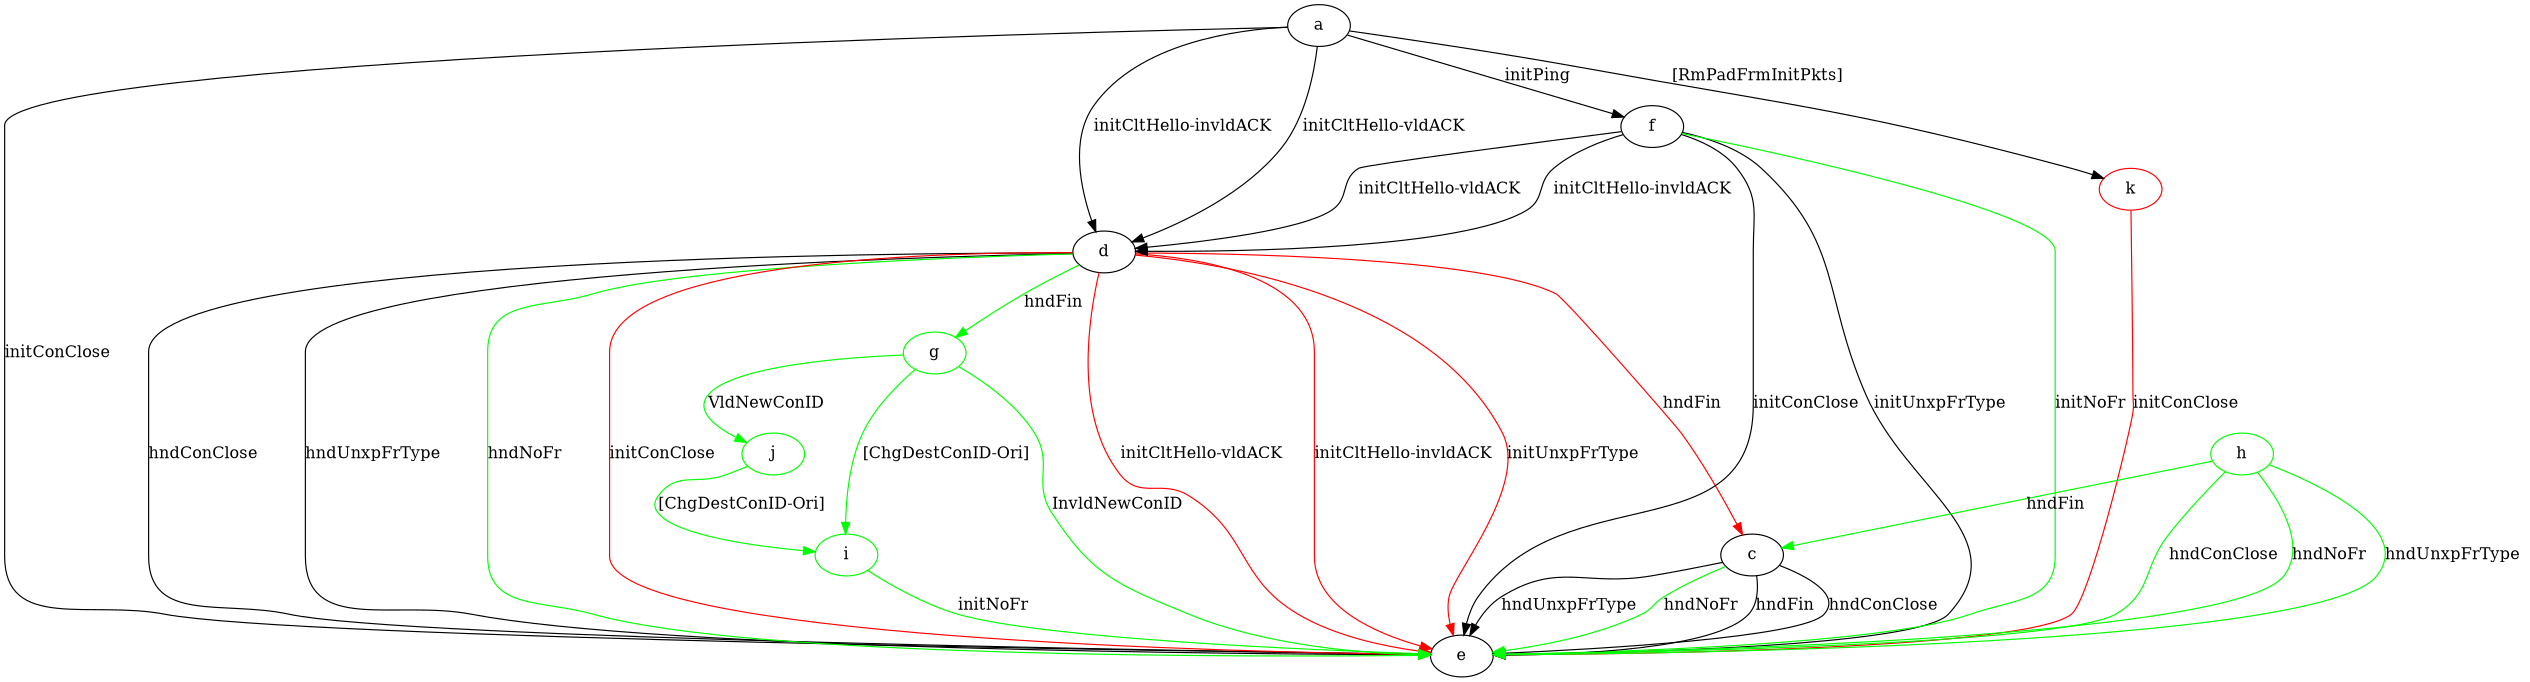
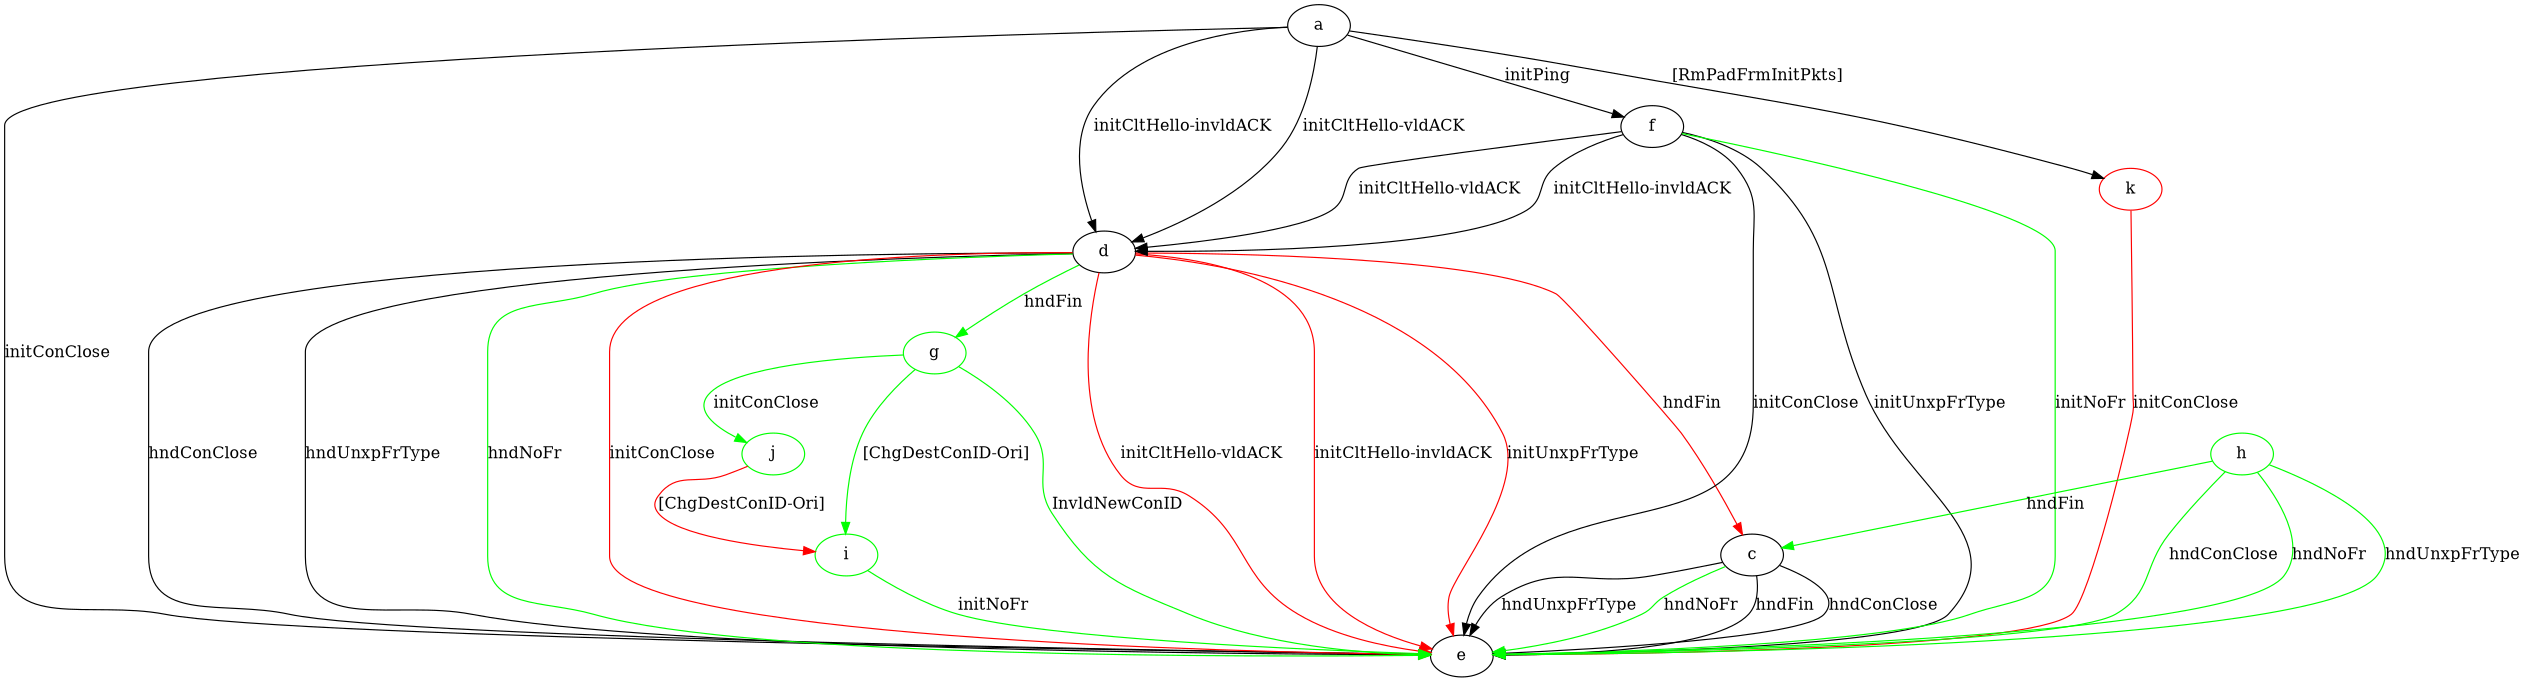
edge "g" -> "j": label "VldNewConID " -> "initConClose "
edge "j" -> "i": color green -> red
